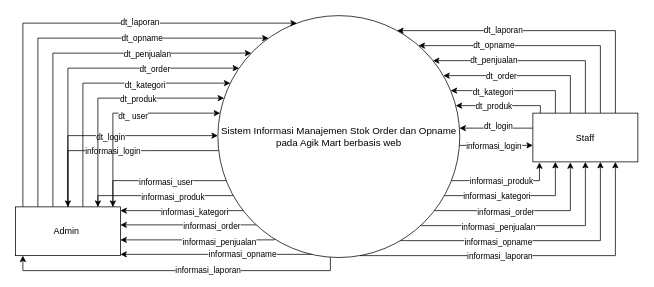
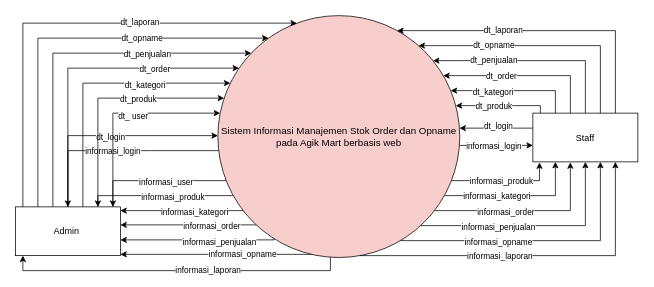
node "Sistem Informasi Manajemen Stok Order dan Opname pada Agik Mart berbasis web": fillcolor #ffffff -> #f8cecc
